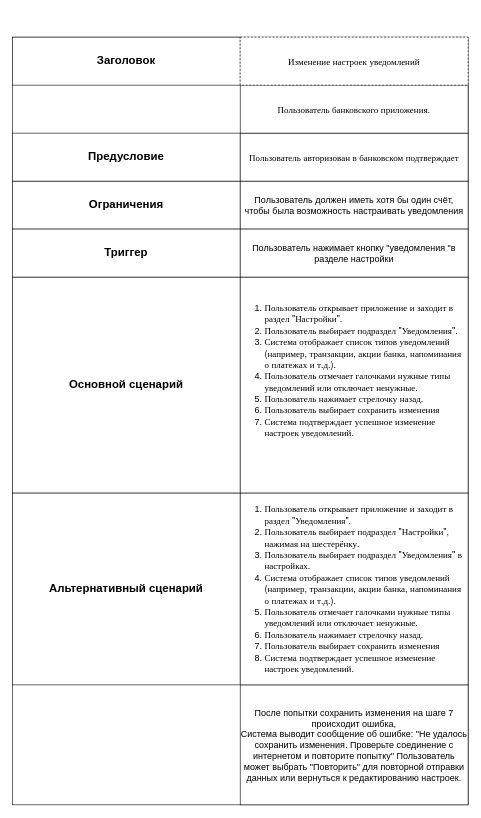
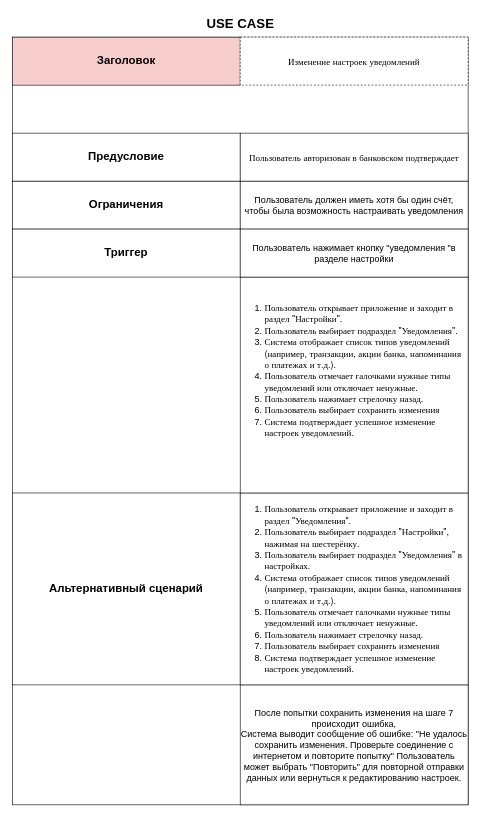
node "USE CASE": added
node "Заголовок": fillcolor #ffffff -> #f8cecc
node "Пользователь банковского приложения.": removed
node "Основной сценарий": removed
